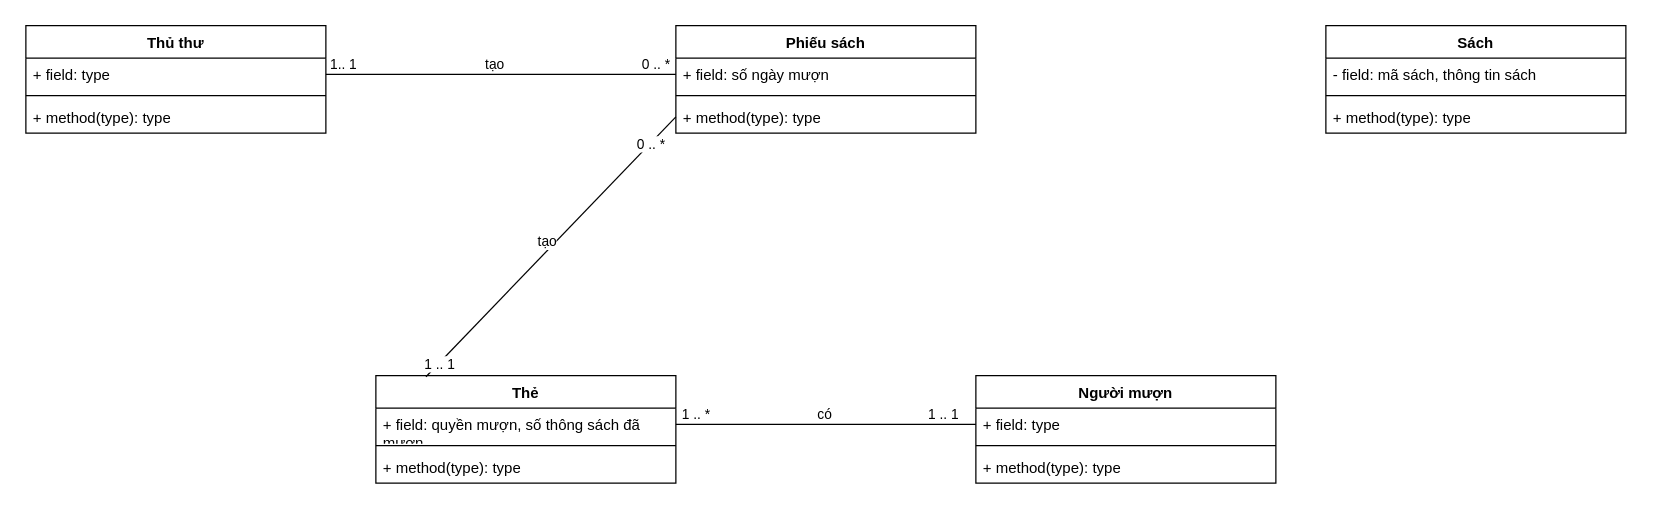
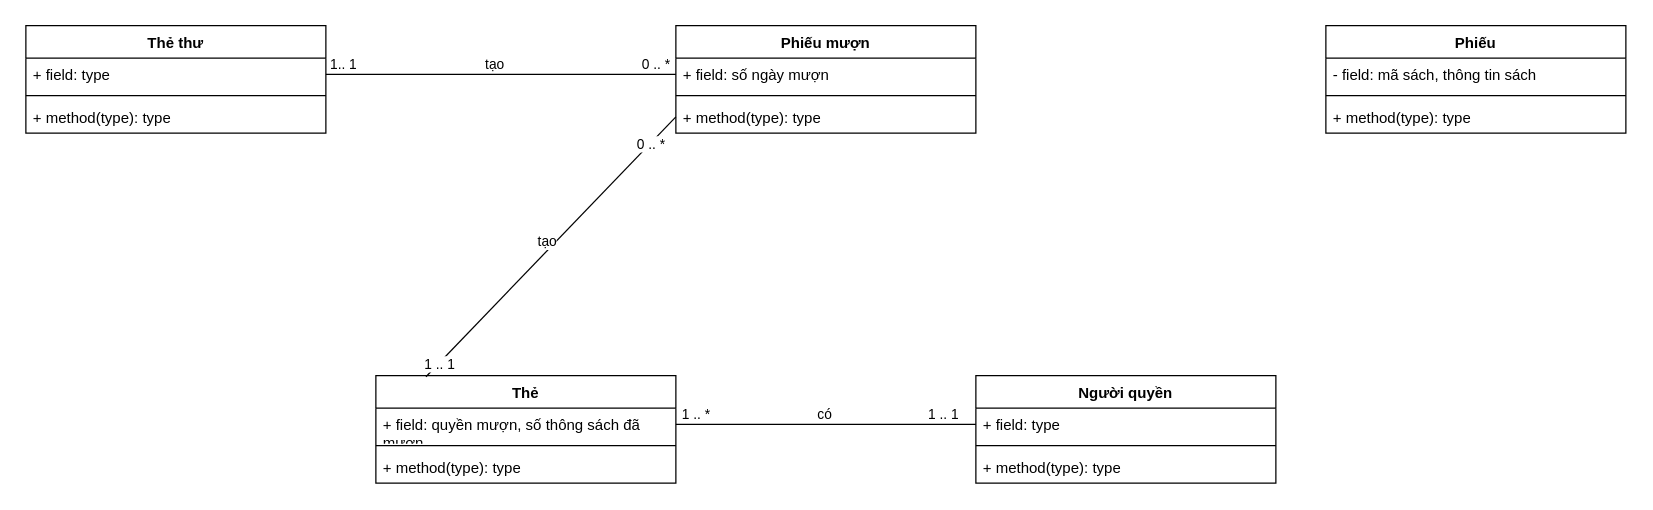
node "Thủ thư": label "Thủ thư" -> "Thẻ thư"
node "Phiếu sách": label "Phiếu sách" -> "Phiếu mượn"
node "Sách": label "Sách" -> "Phiếu"
node "Người mượn": label "Người mượn" -> "Người quyền"
